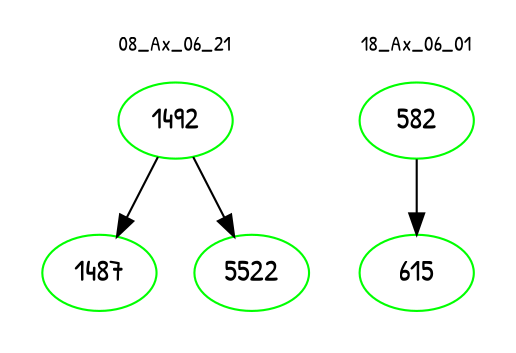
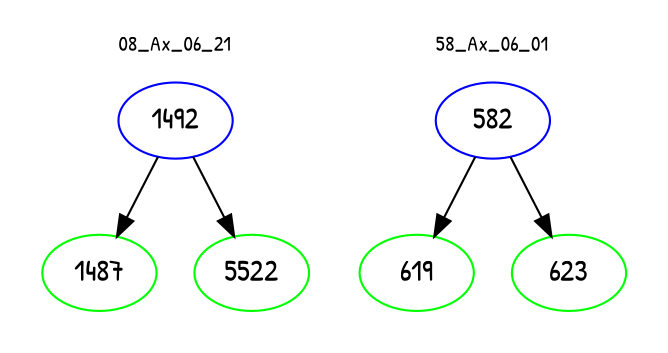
cluster "18_Ax_06_01": label "18_Ax_06_01" -> "58_Ax_06_01"
node "1492": color green -> blue
node "582": color green -> blue
node "615": label "615" -> "619"
node "623": added
